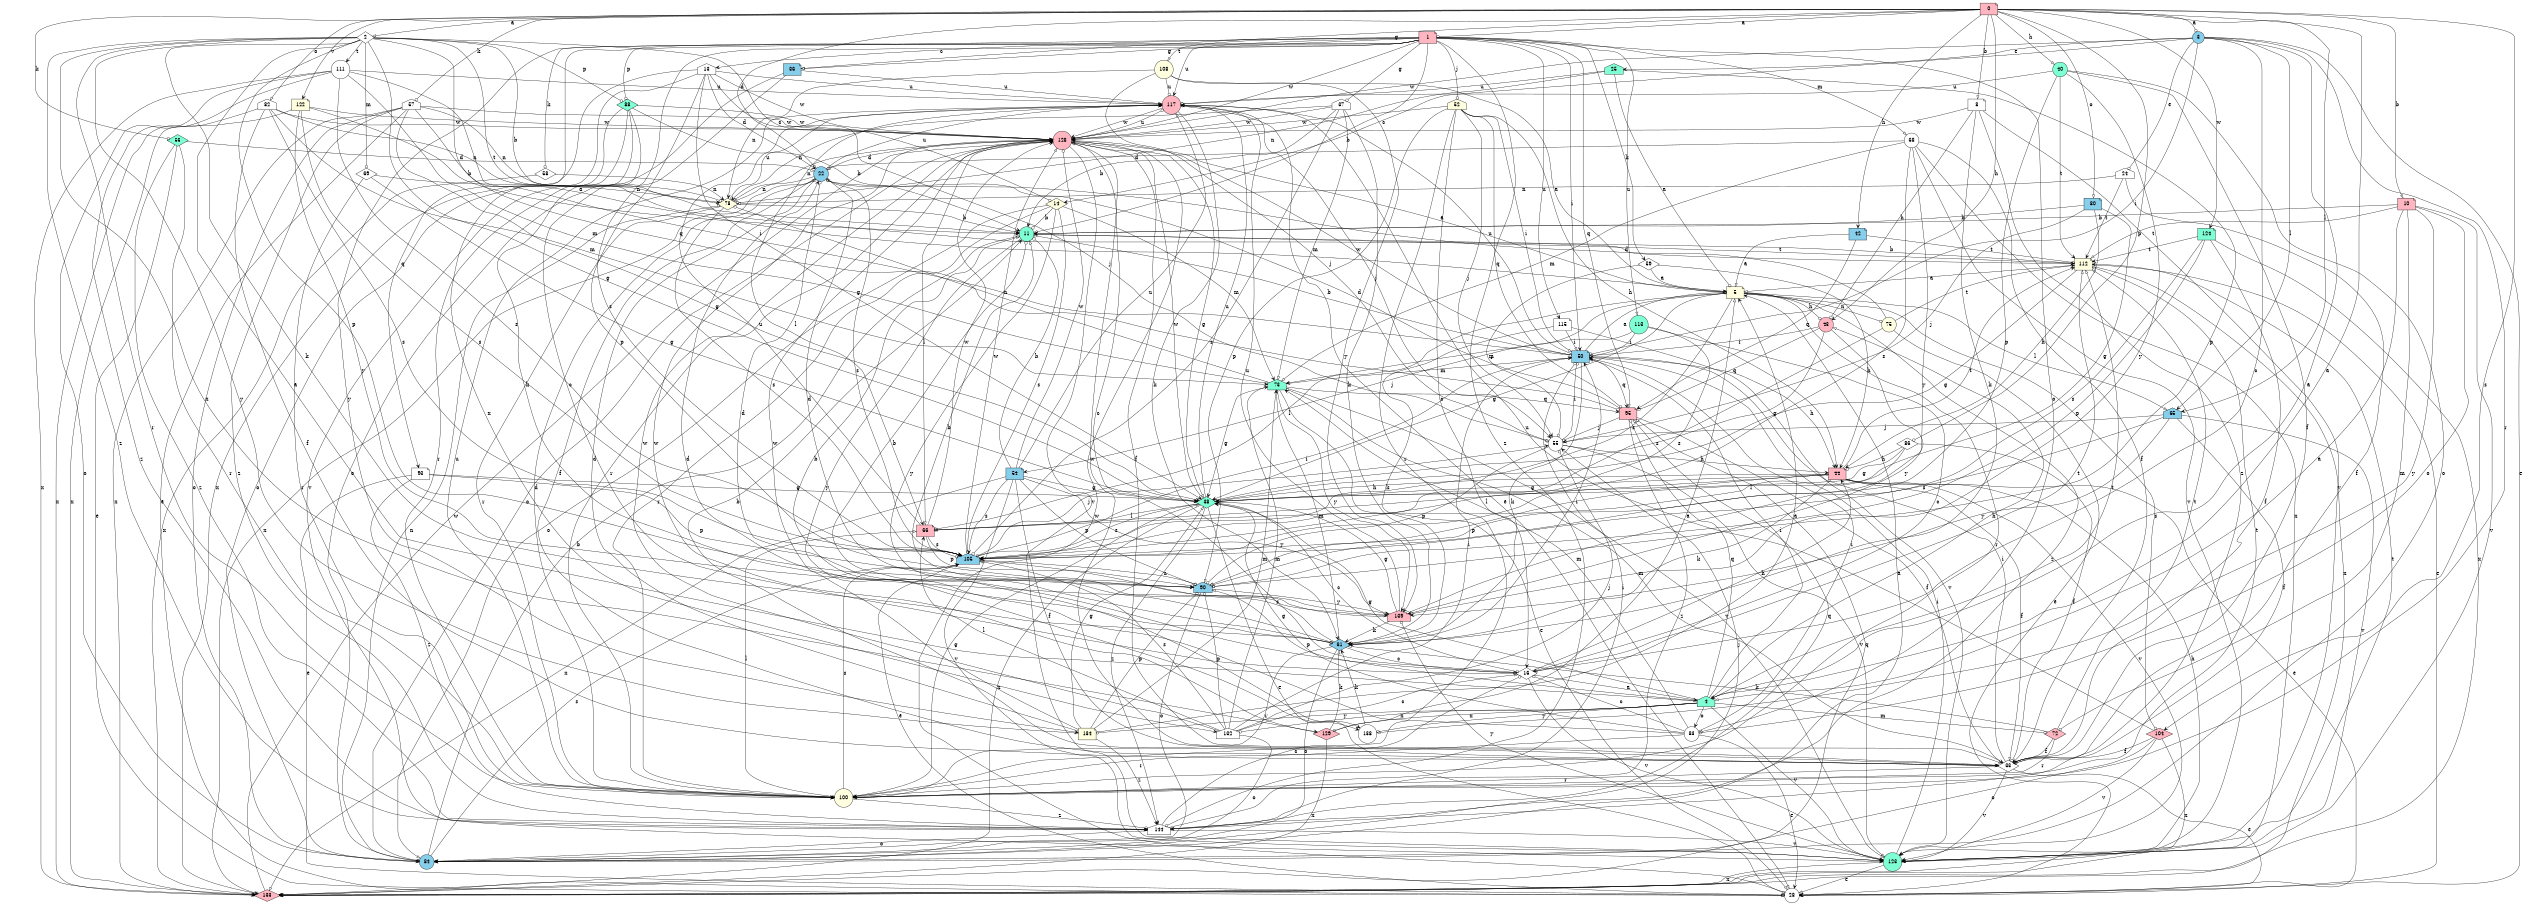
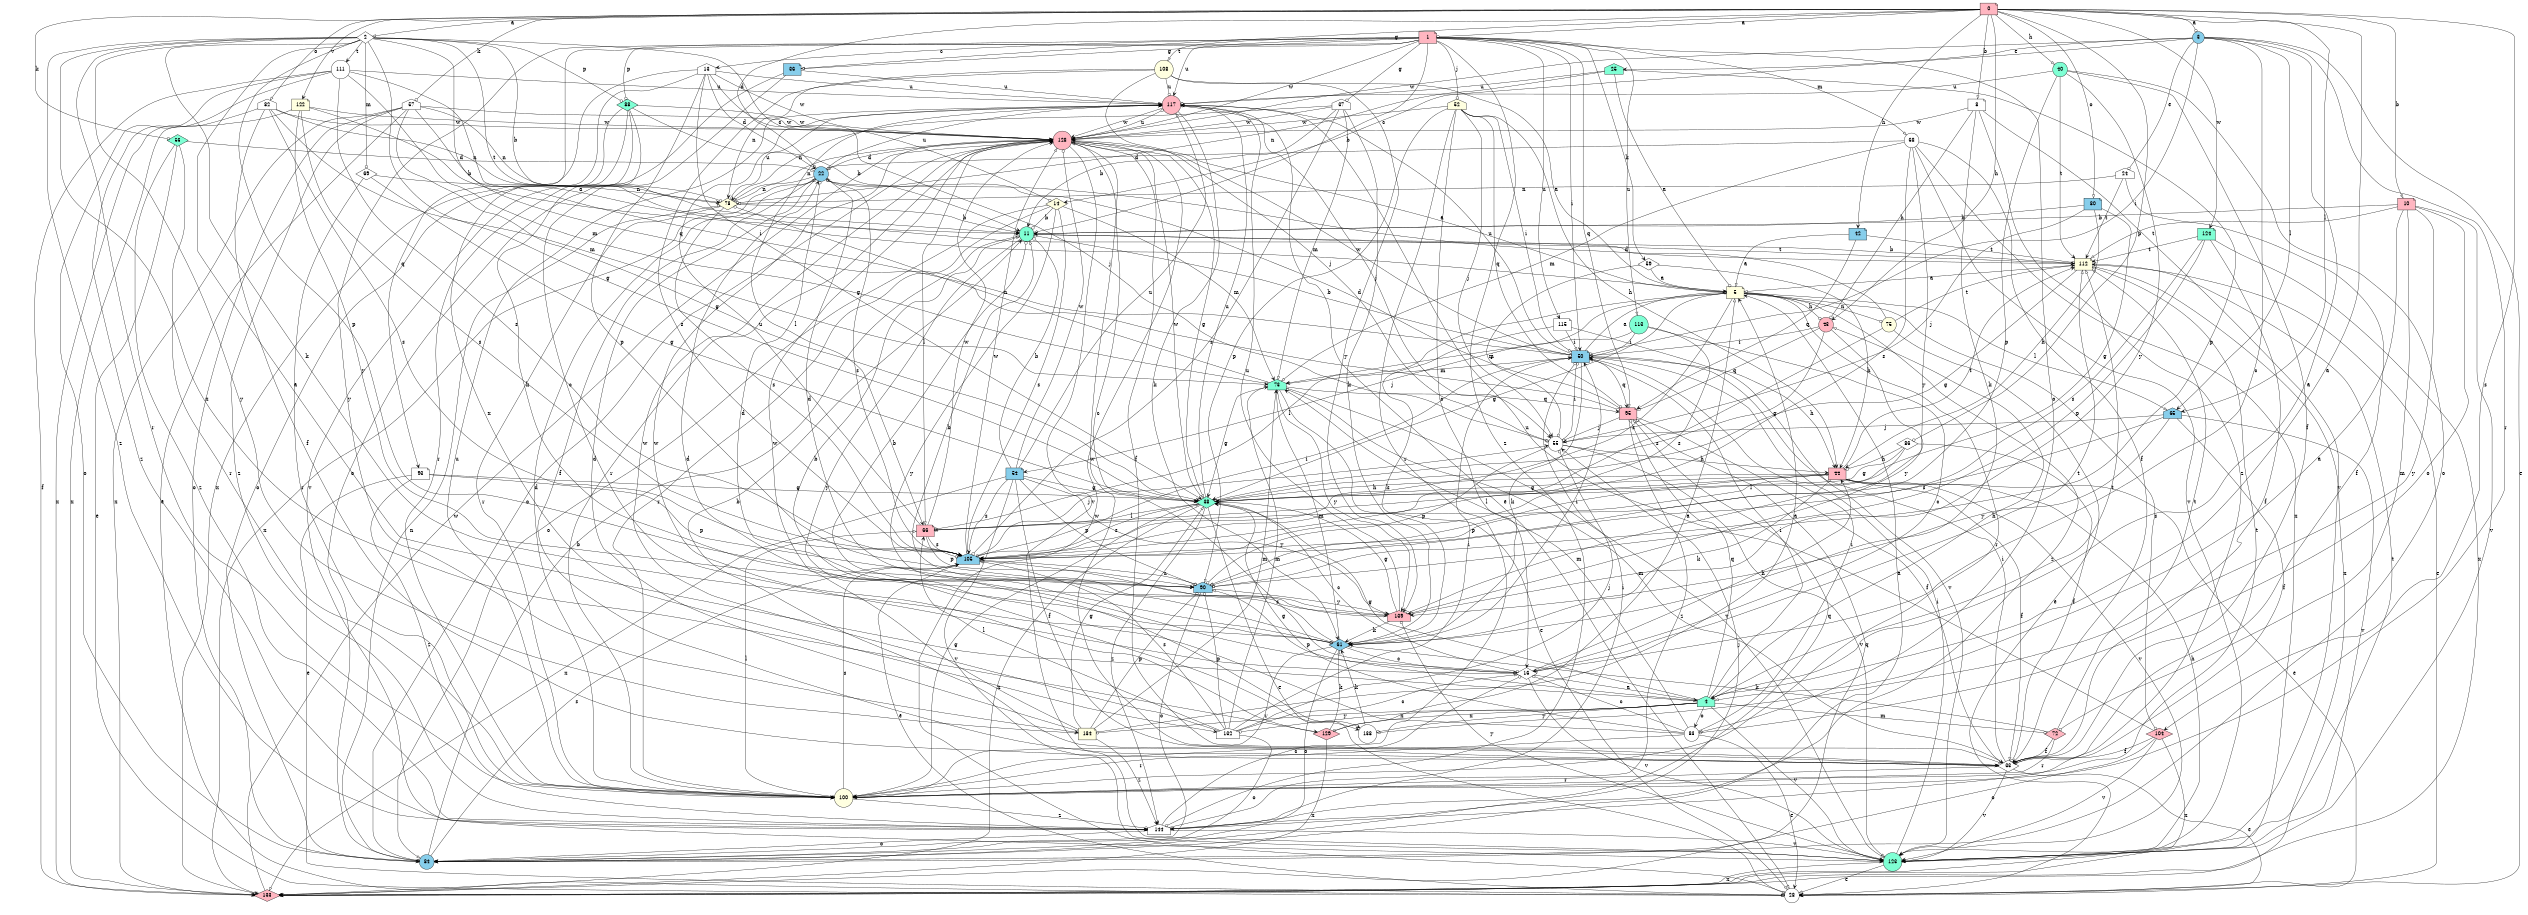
edge "1" -> "105": now "108" -> "105"
node "58": removed
edge "111" -> "133": label "x" -> "f"
